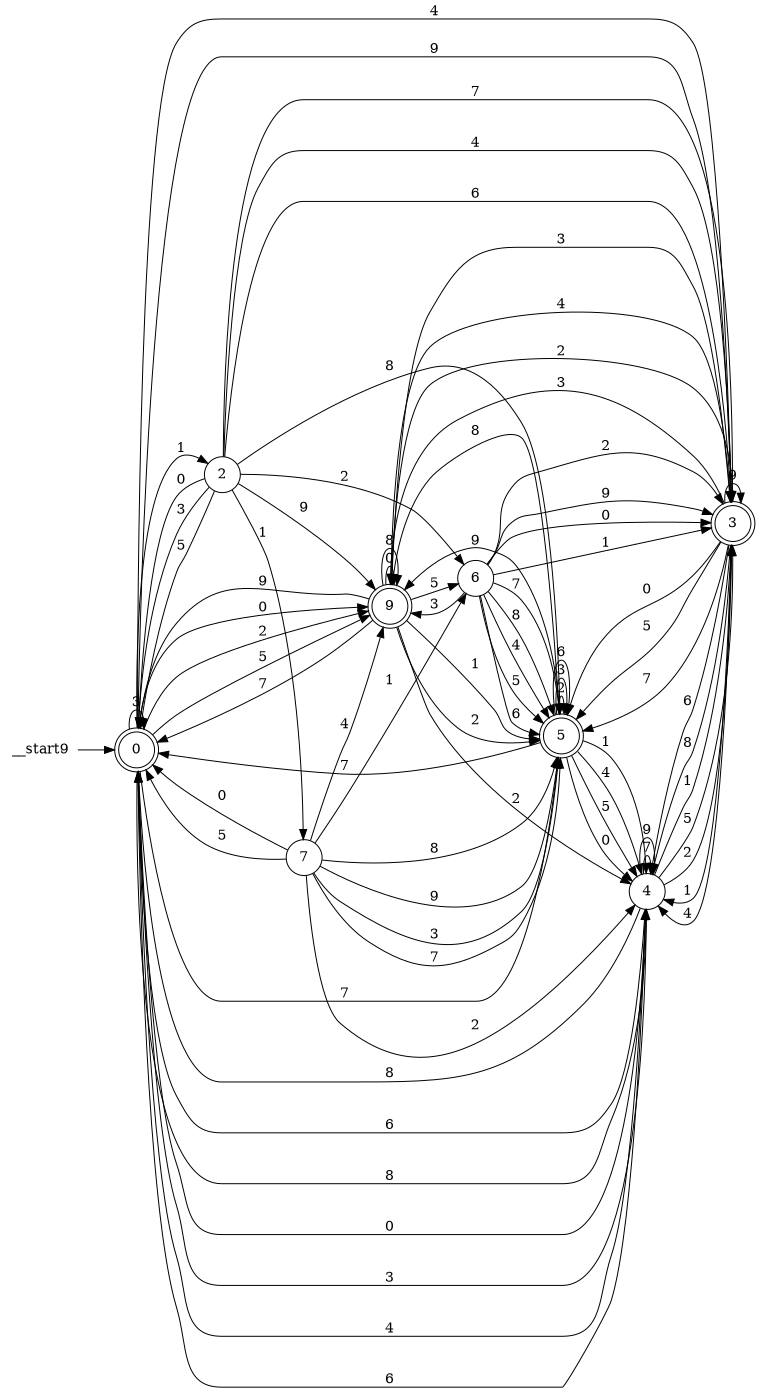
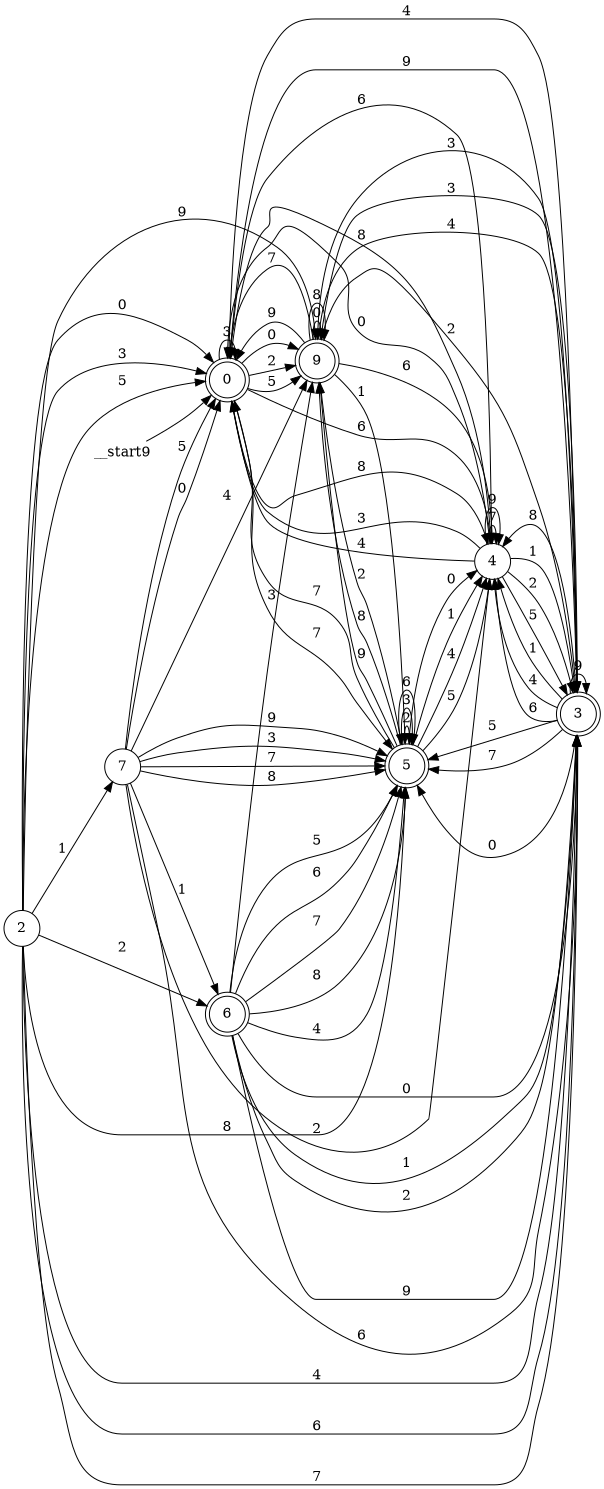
edge "0" -> "2": removed, label "1"
node "6": shape circle -> doublecircle
edge "9" -> "6": removed, label "5"
edge "9" -> "4": label "2" -> "6"
edge "7" -> "3": added, label "6"
